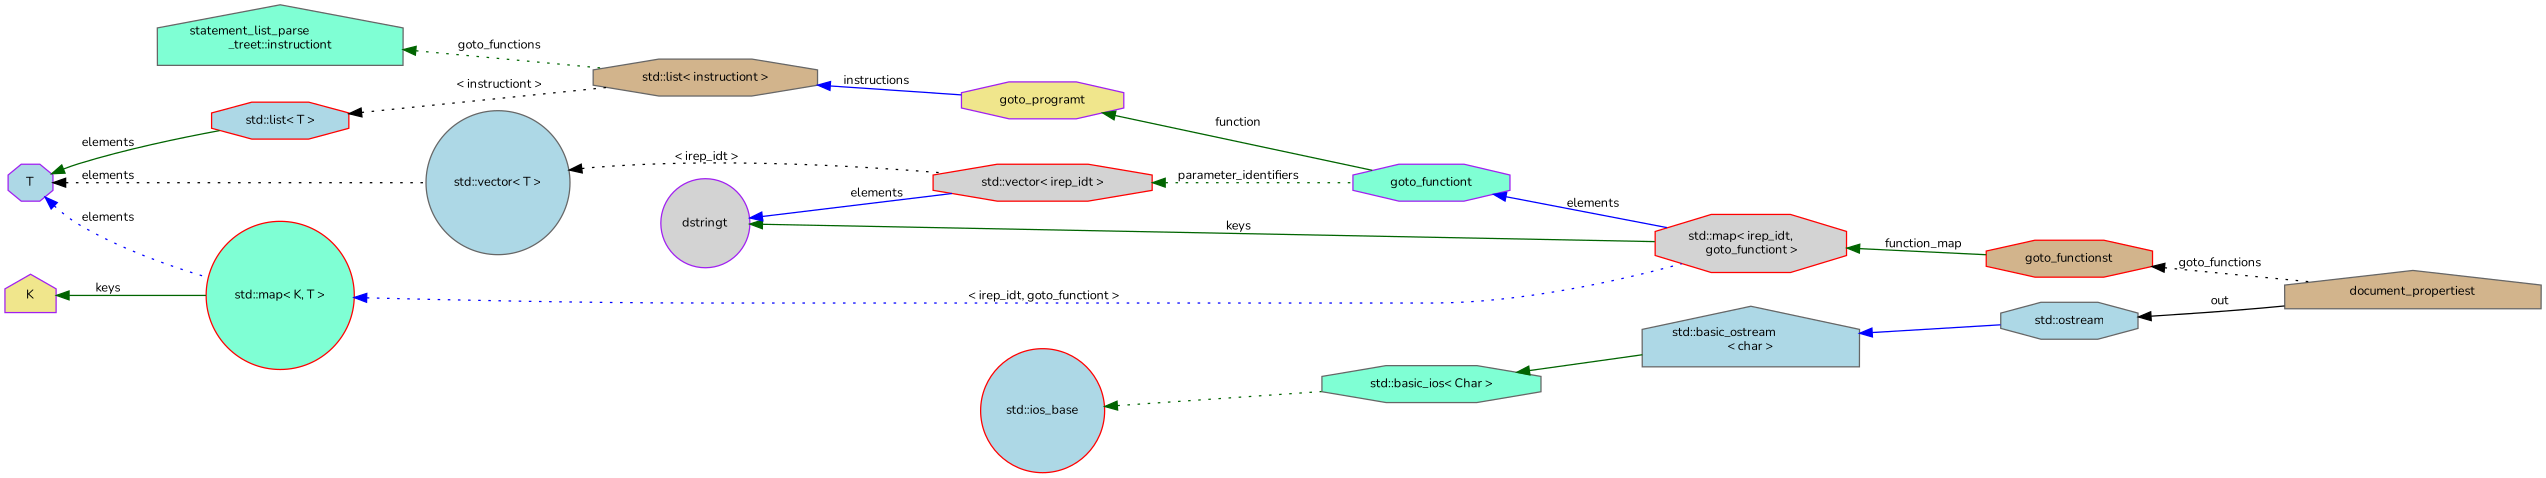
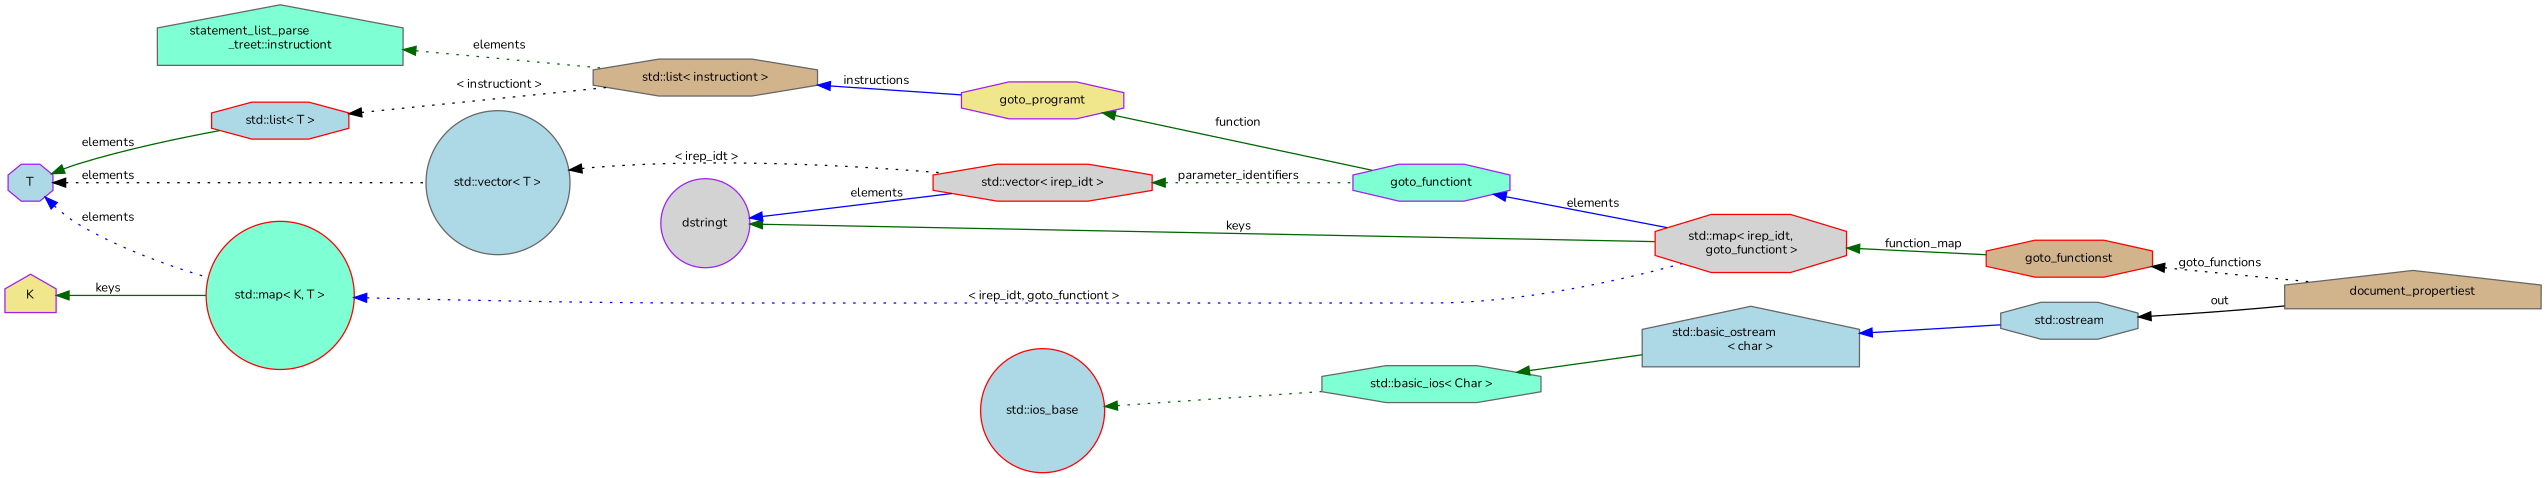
edge "std::list< instructiont >" -> "statement_list_parse _treet::instructiont": label " goto_functions" -> " elements"
